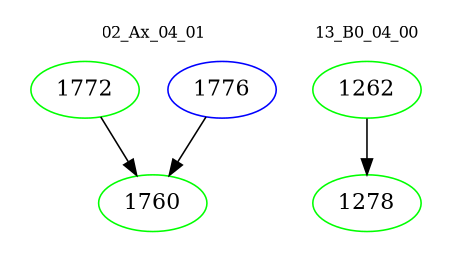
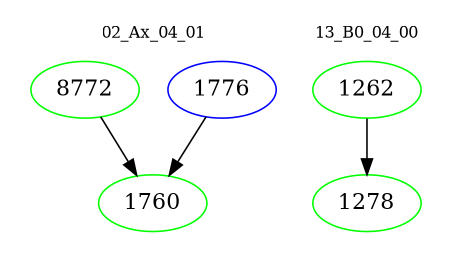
node "1772": label "1772" -> "8772"
